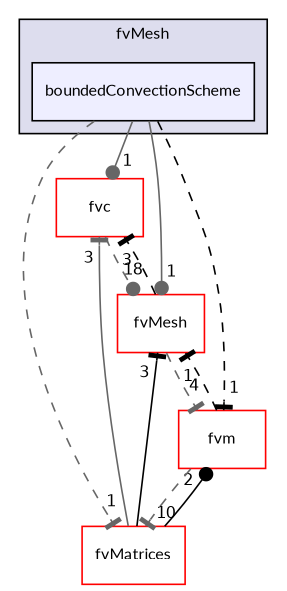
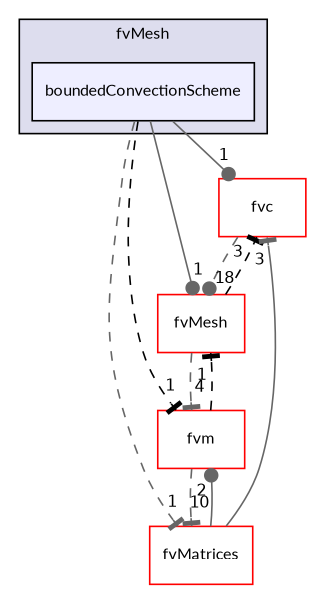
edge "fvMatrices" -> "fvMesh": removed
edge "fvMatrices" -> "fvm": color black -> gray40
